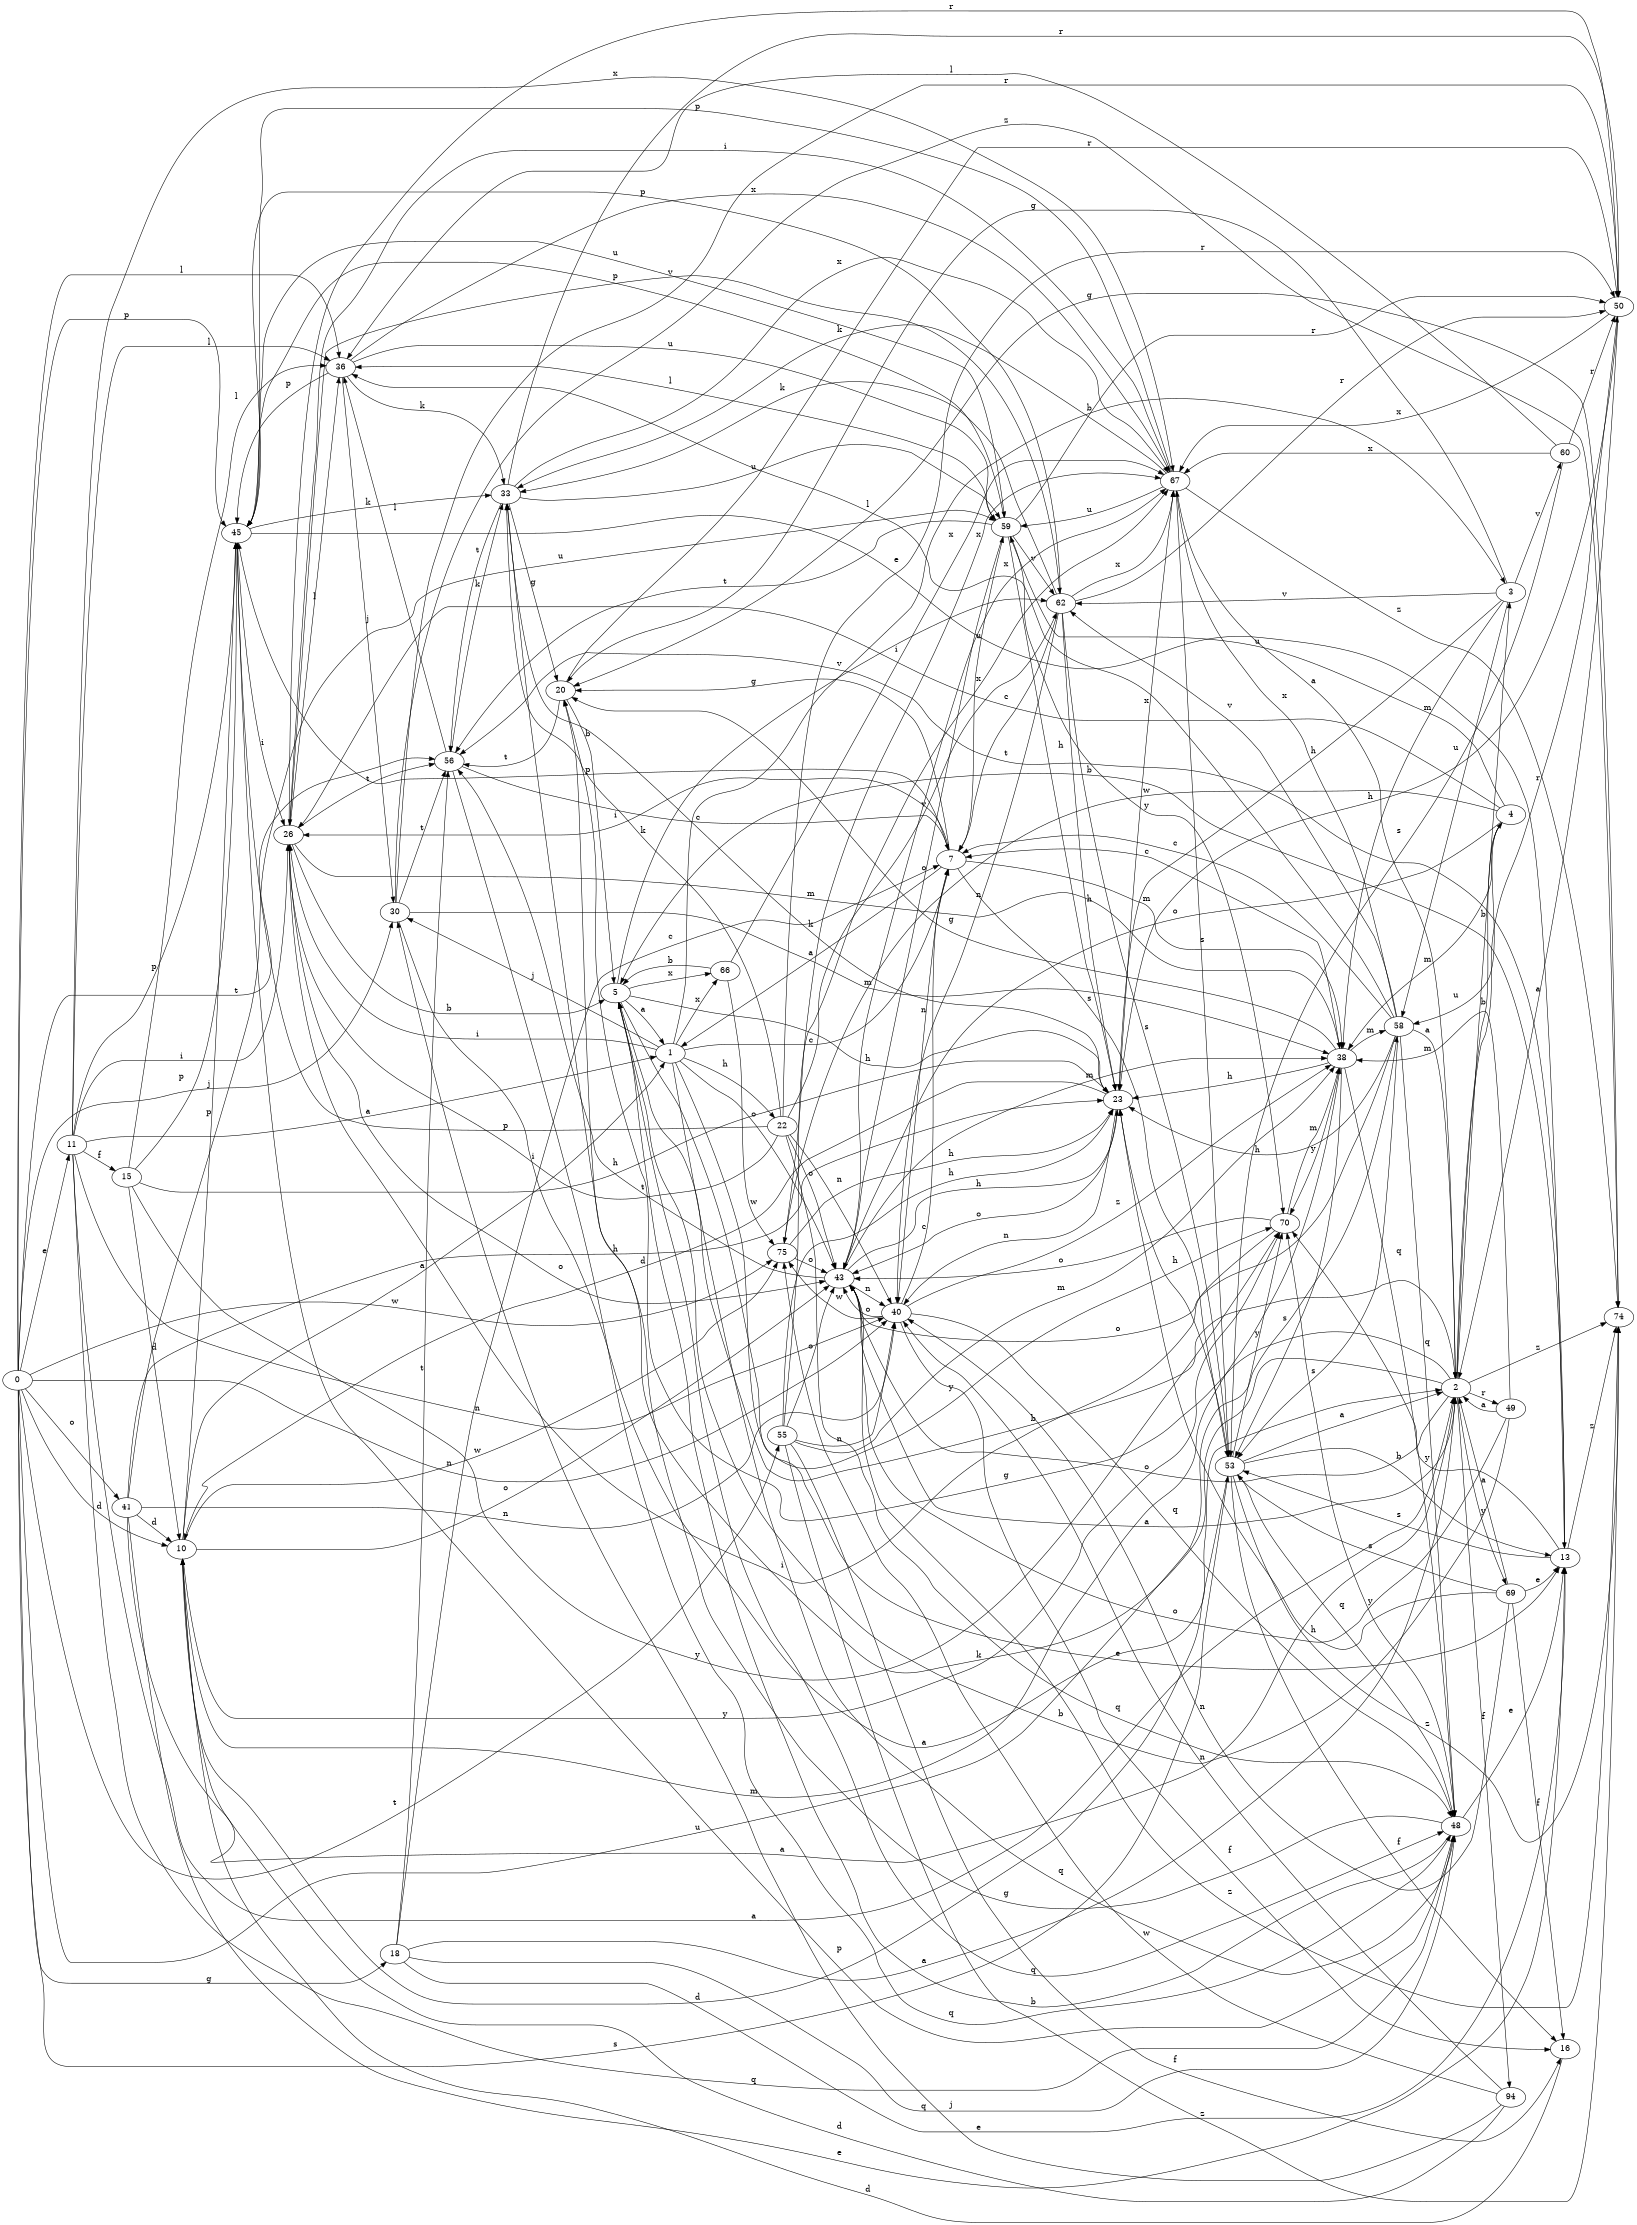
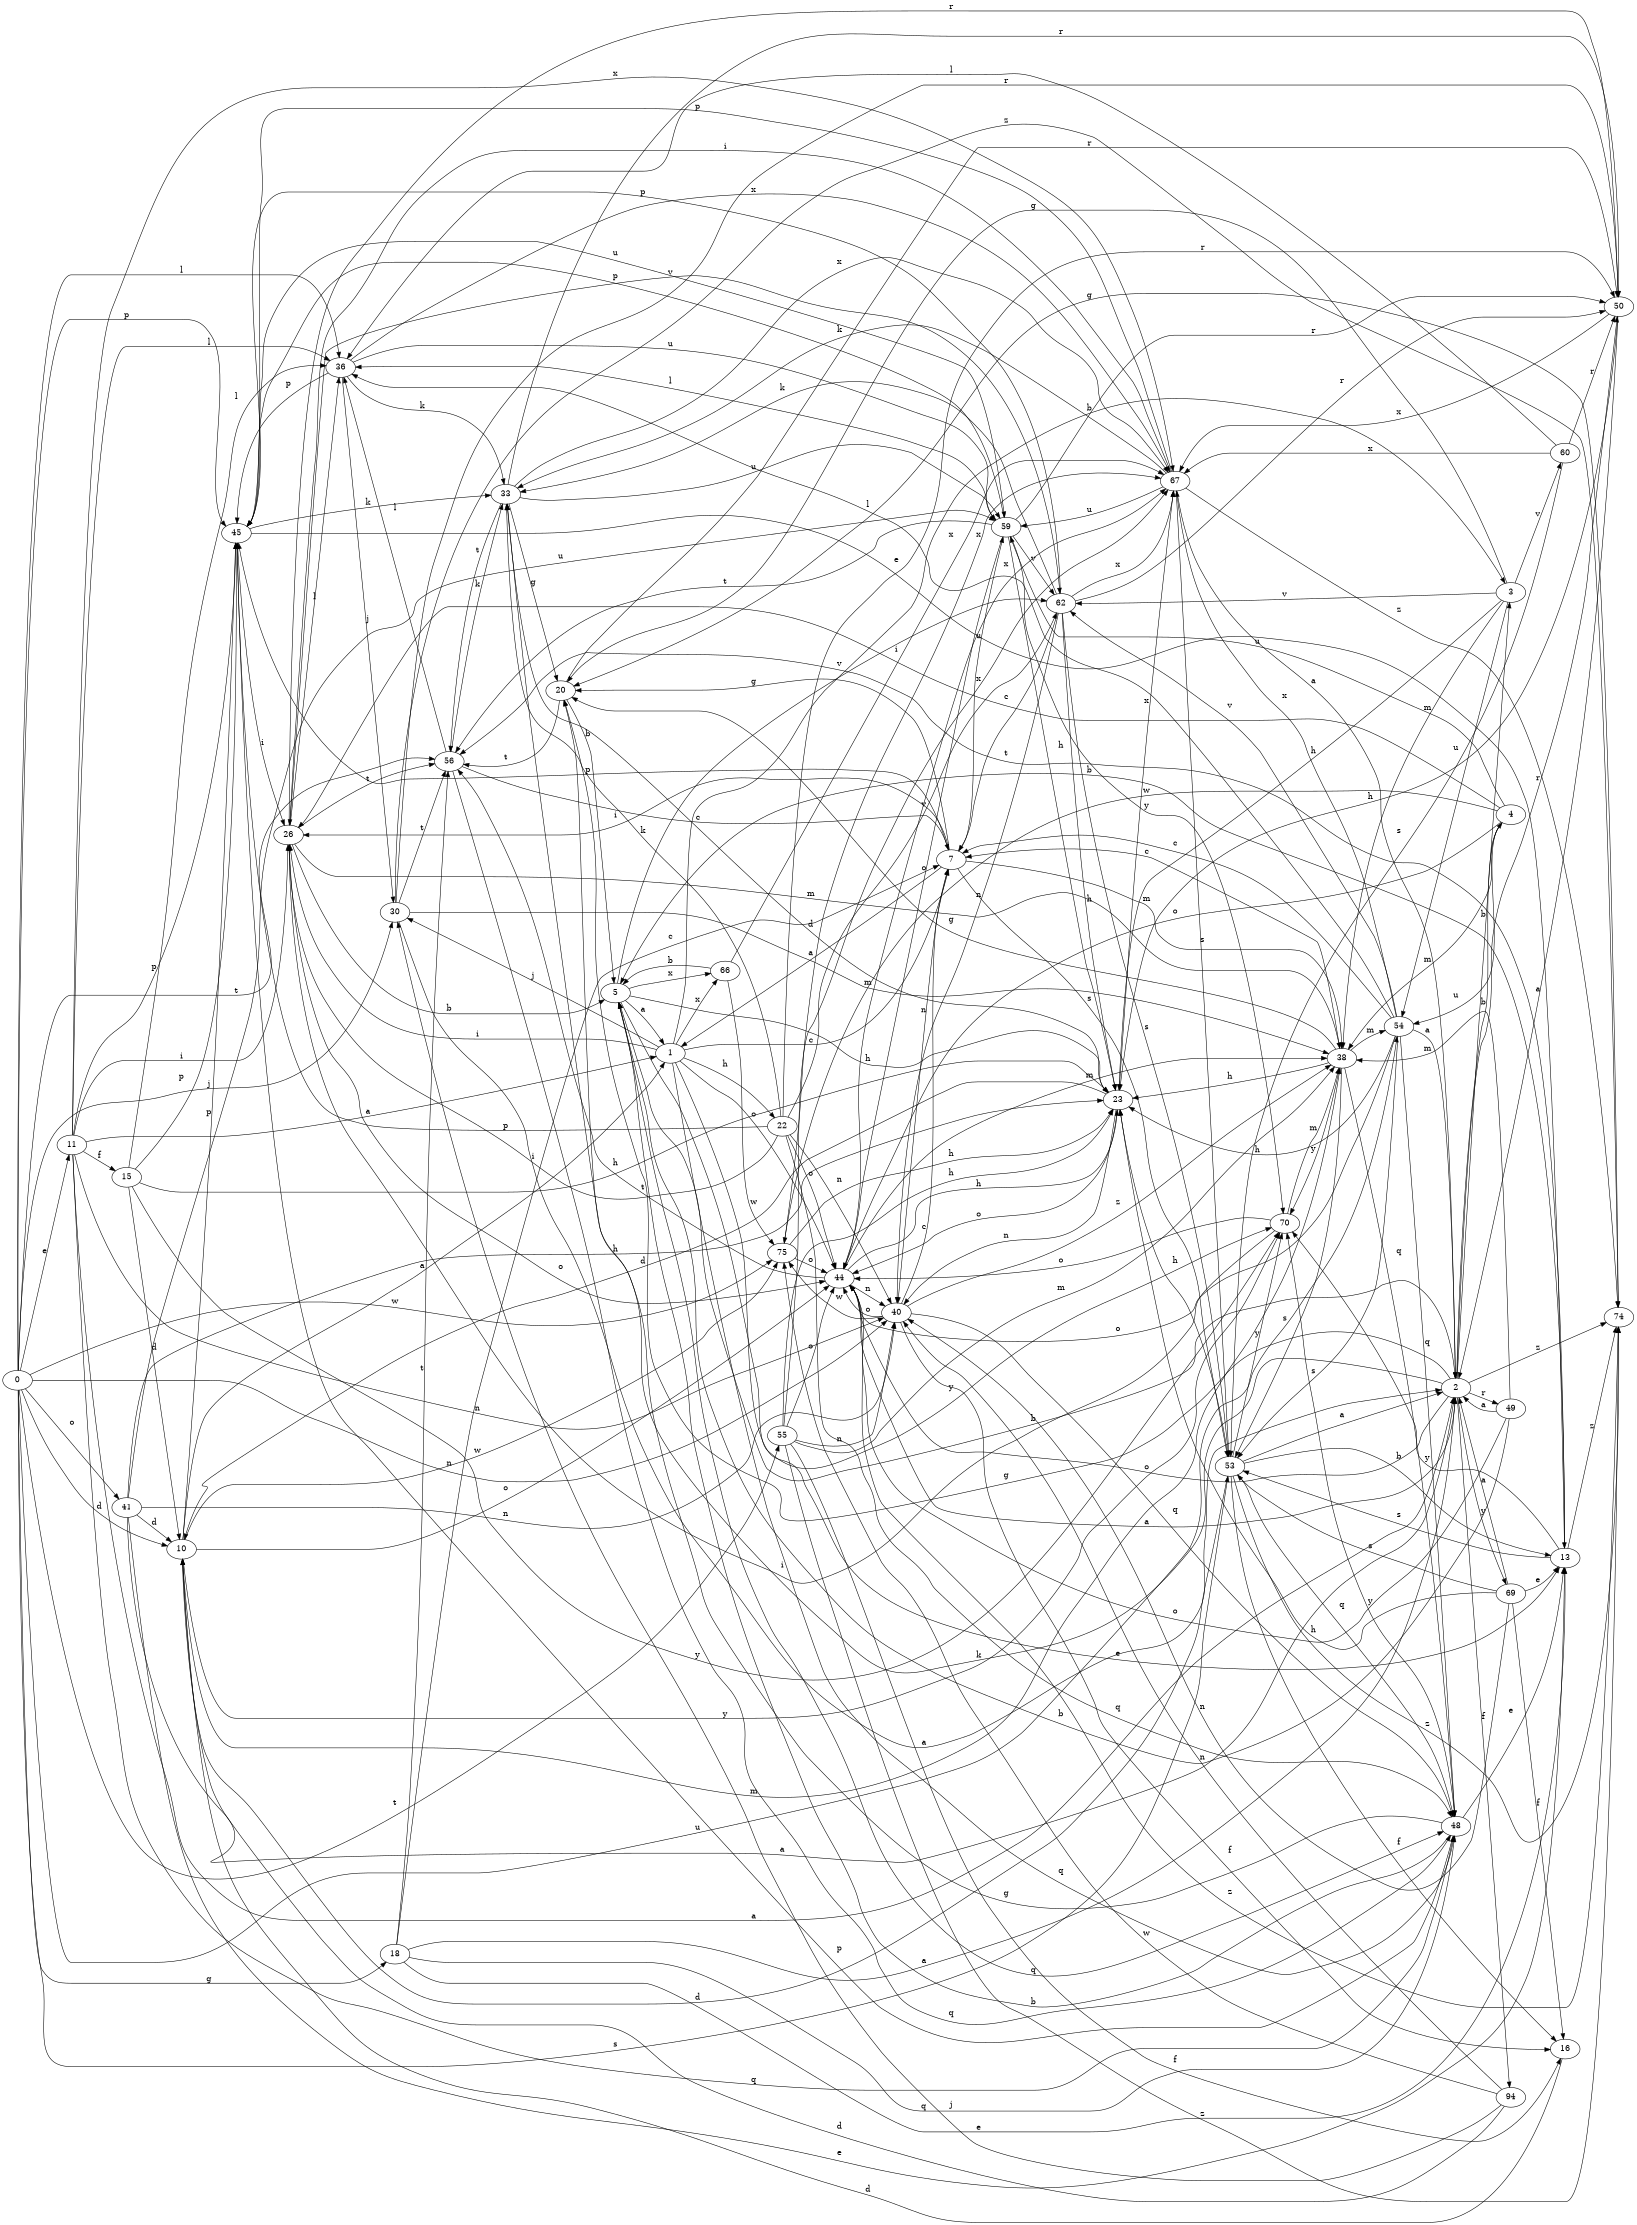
edge "23" -> "33": label "k" -> "d"
node "58": label "58" -> "54"
node "43": label "43" -> "44"
